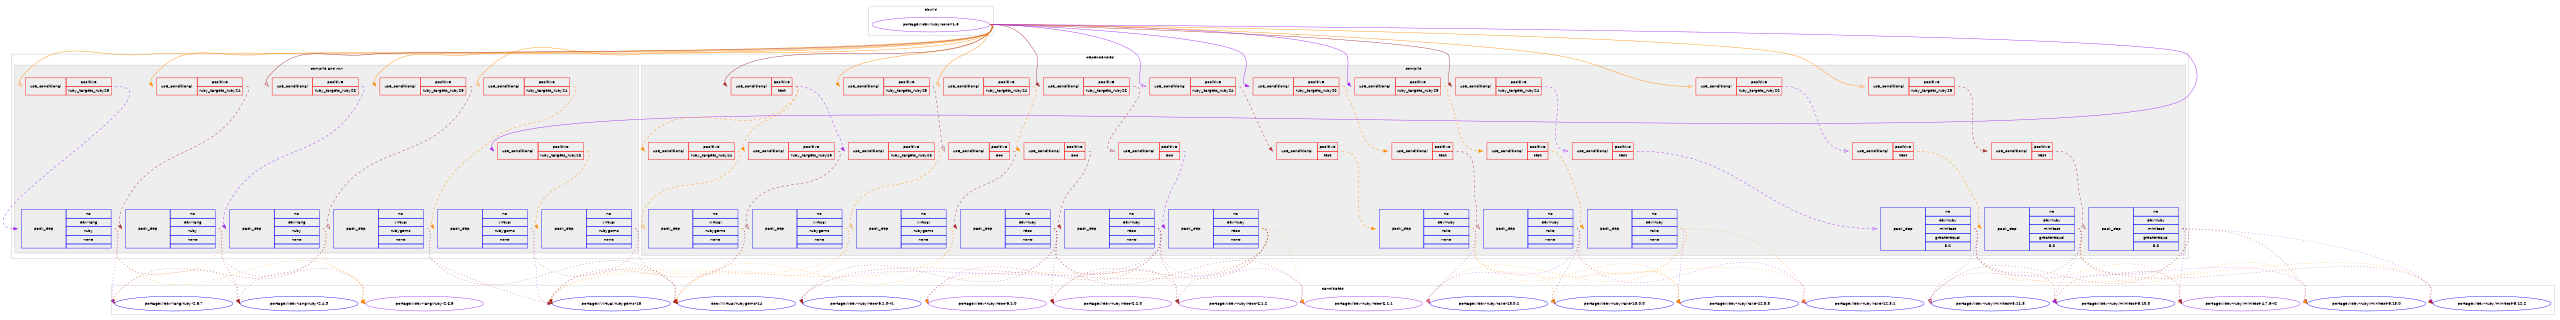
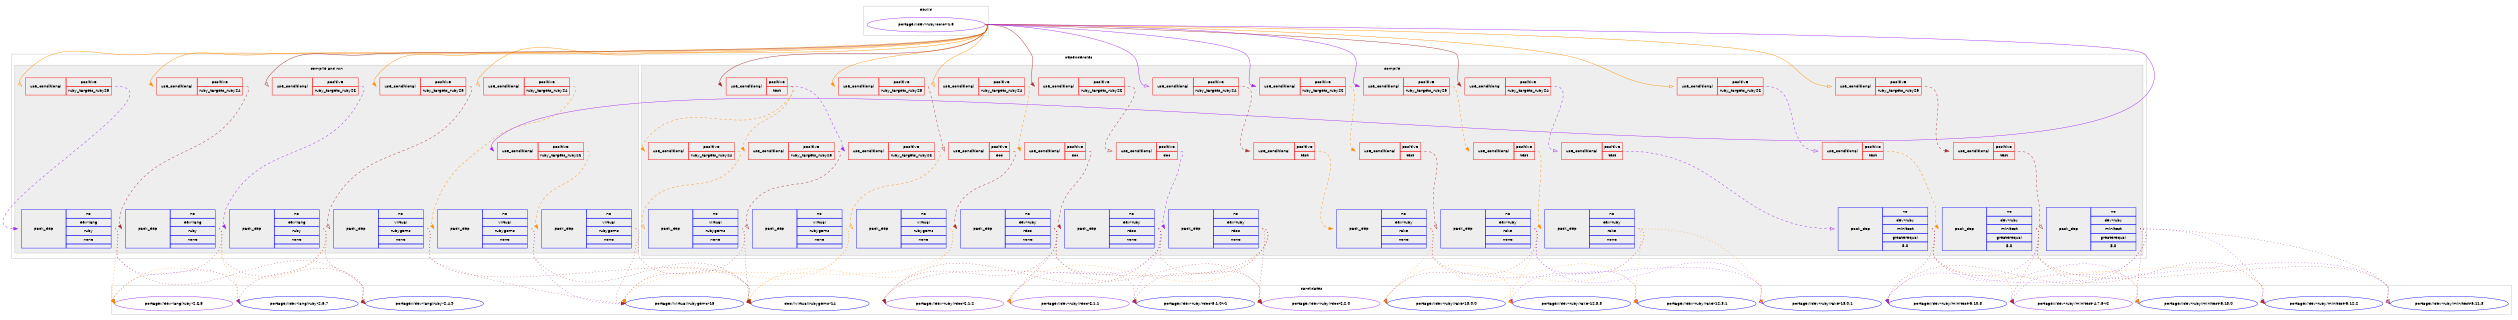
node "portage://dev-ruby/rdoc-5.1.0": removed
